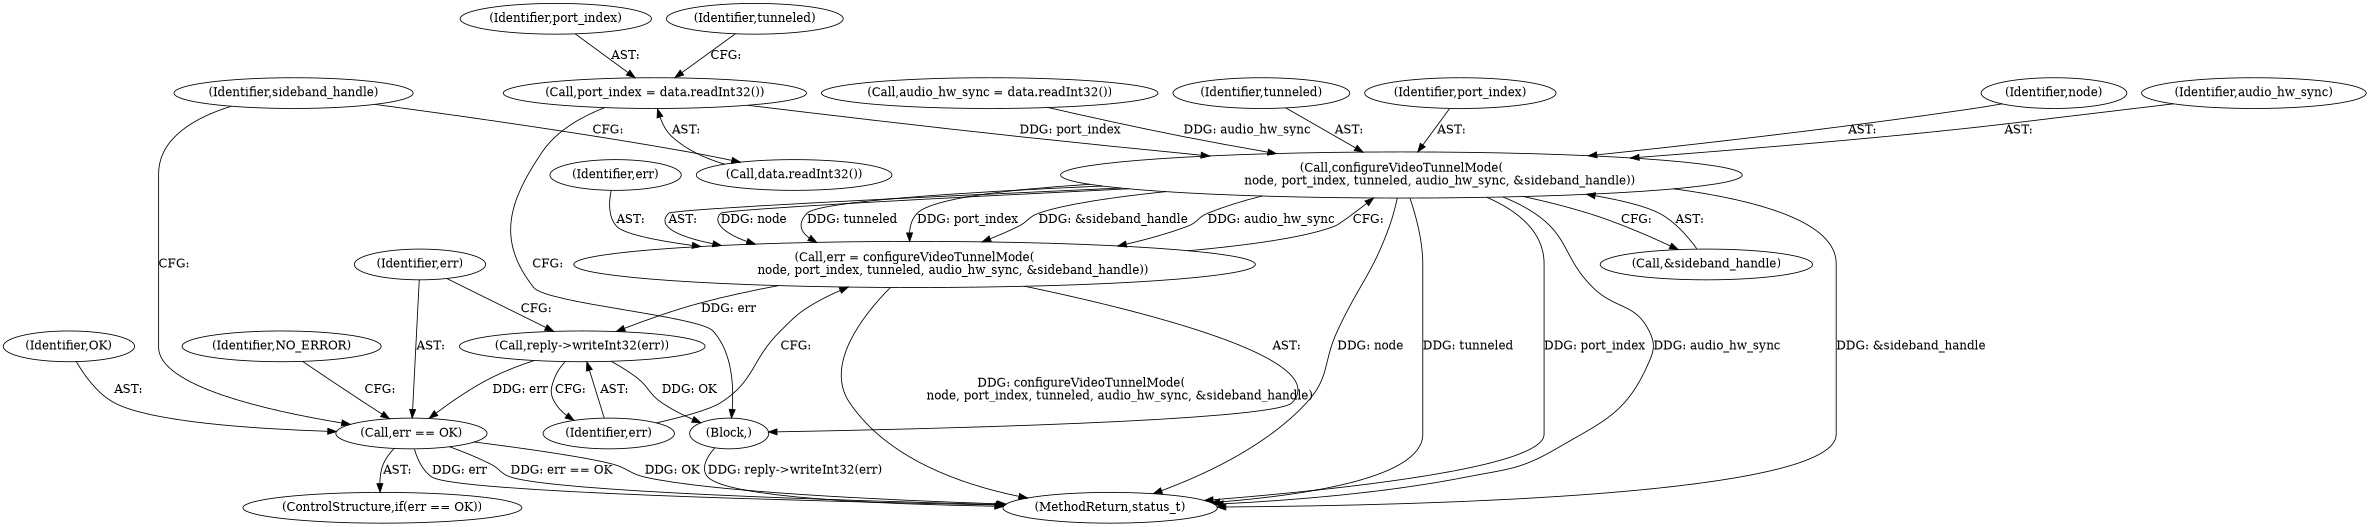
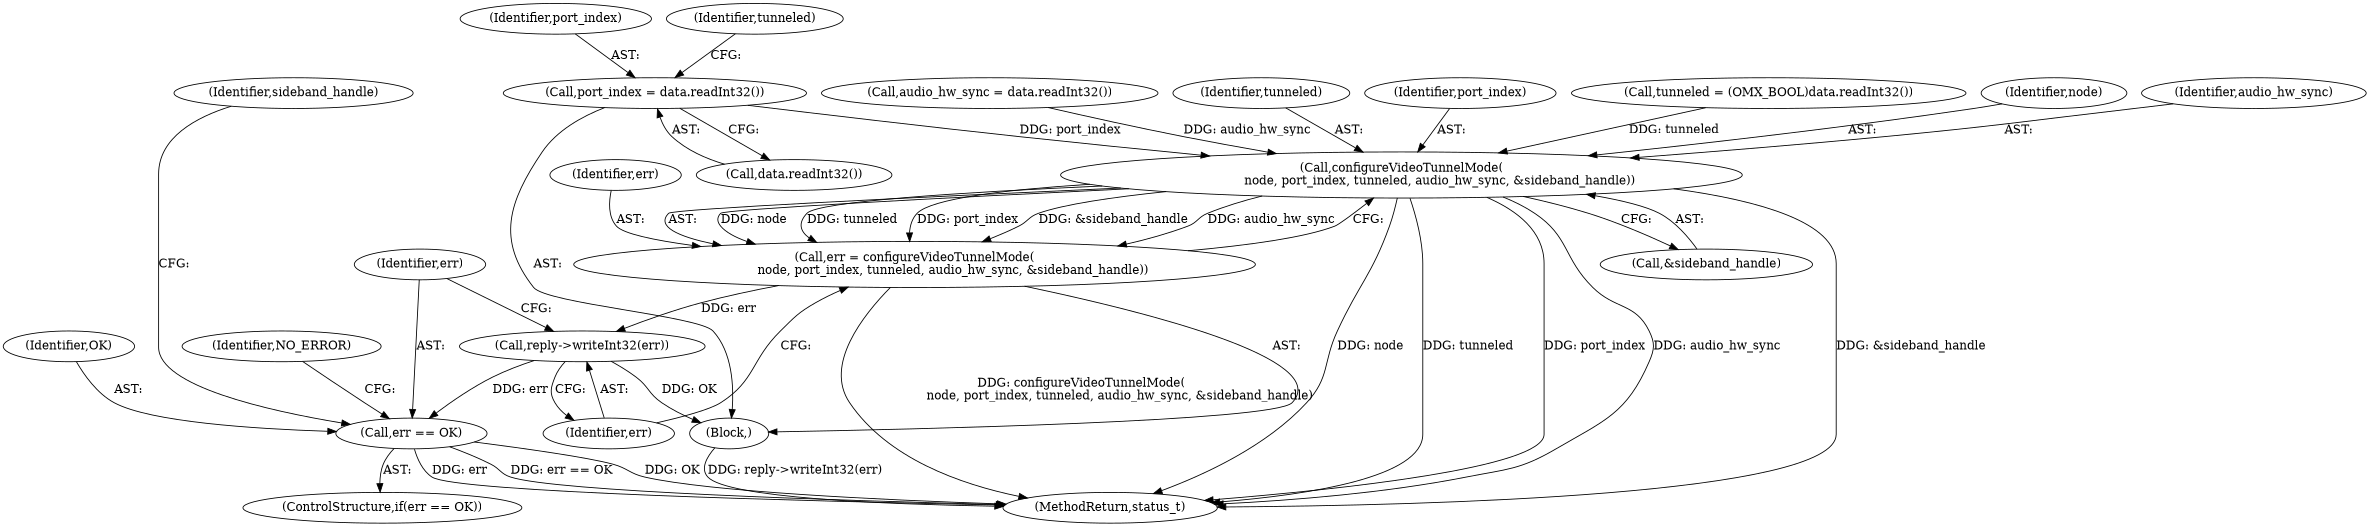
node "(Call,tunneled = (OMX_BOOL)data.readInt32())": added
edge "(Identifier,sideband_handle)" -> "(Call,data.readInt32())": now "(Call,port_index = data.readInt32())" -> "(Call,data.readInt32())"
edge "(Call,port_index = data.readInt32())" -> "(Block,)": label "CFG: " -> "AST: "
